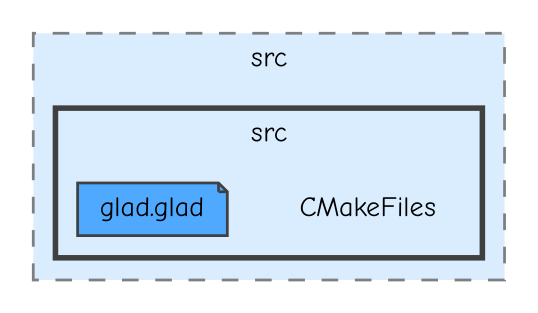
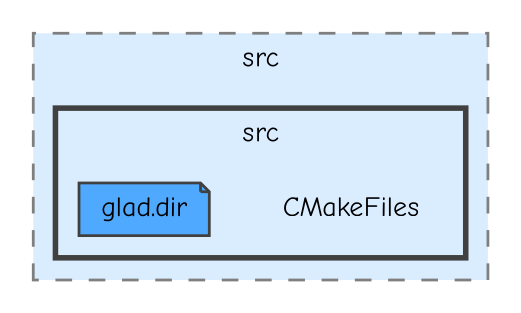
node "glad.glad": label "glad.glad" -> "glad.dir"
